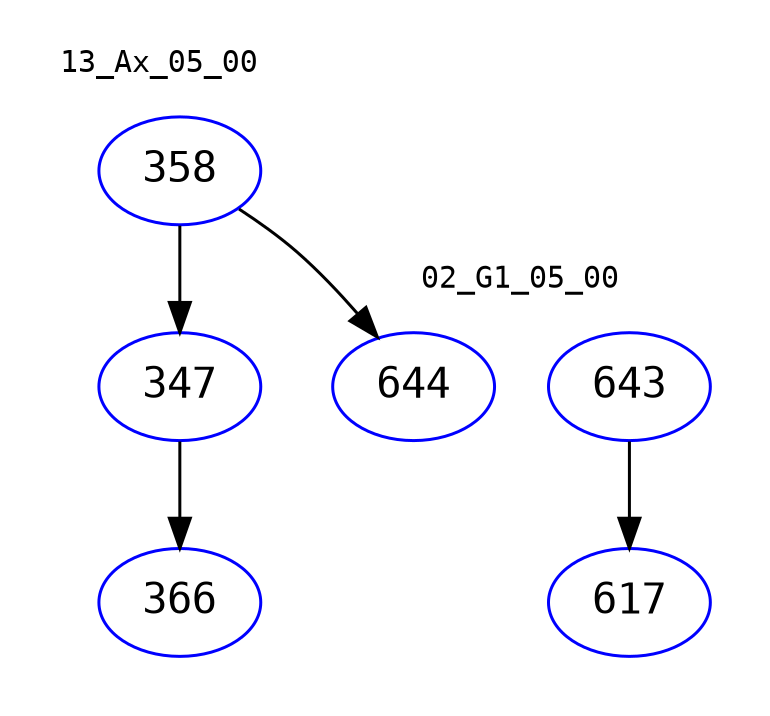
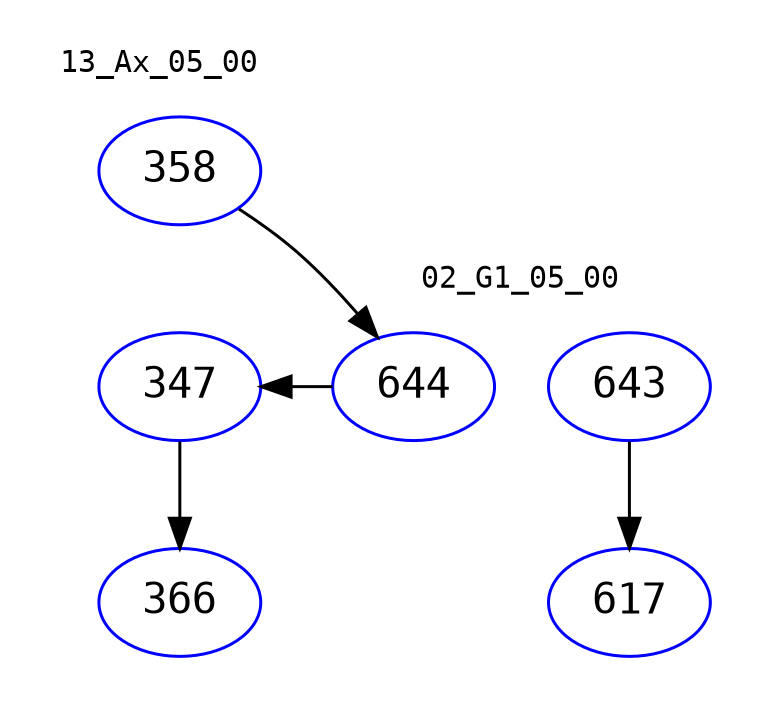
edge "358" -> "347": now "644" -> "347"
